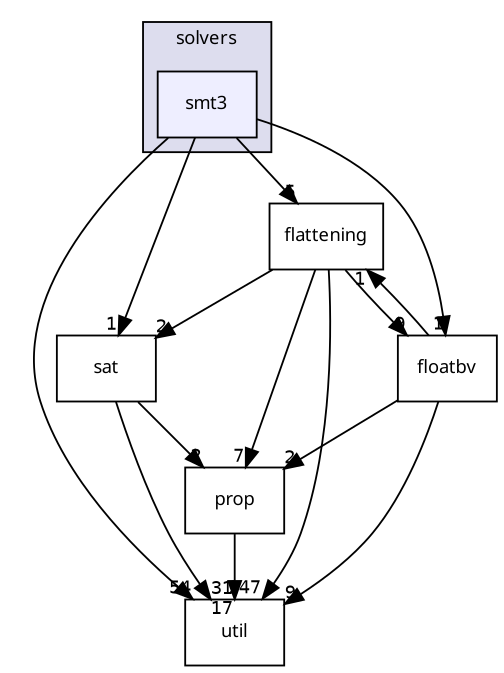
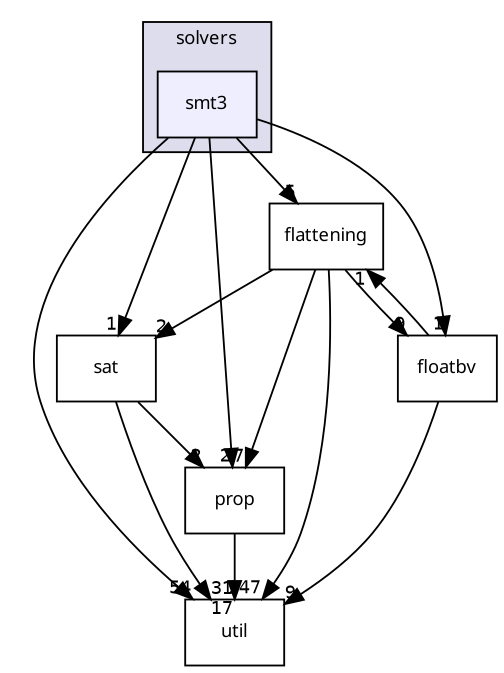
edge "floatbv" -> "prop": now "smt3" -> "prop"
